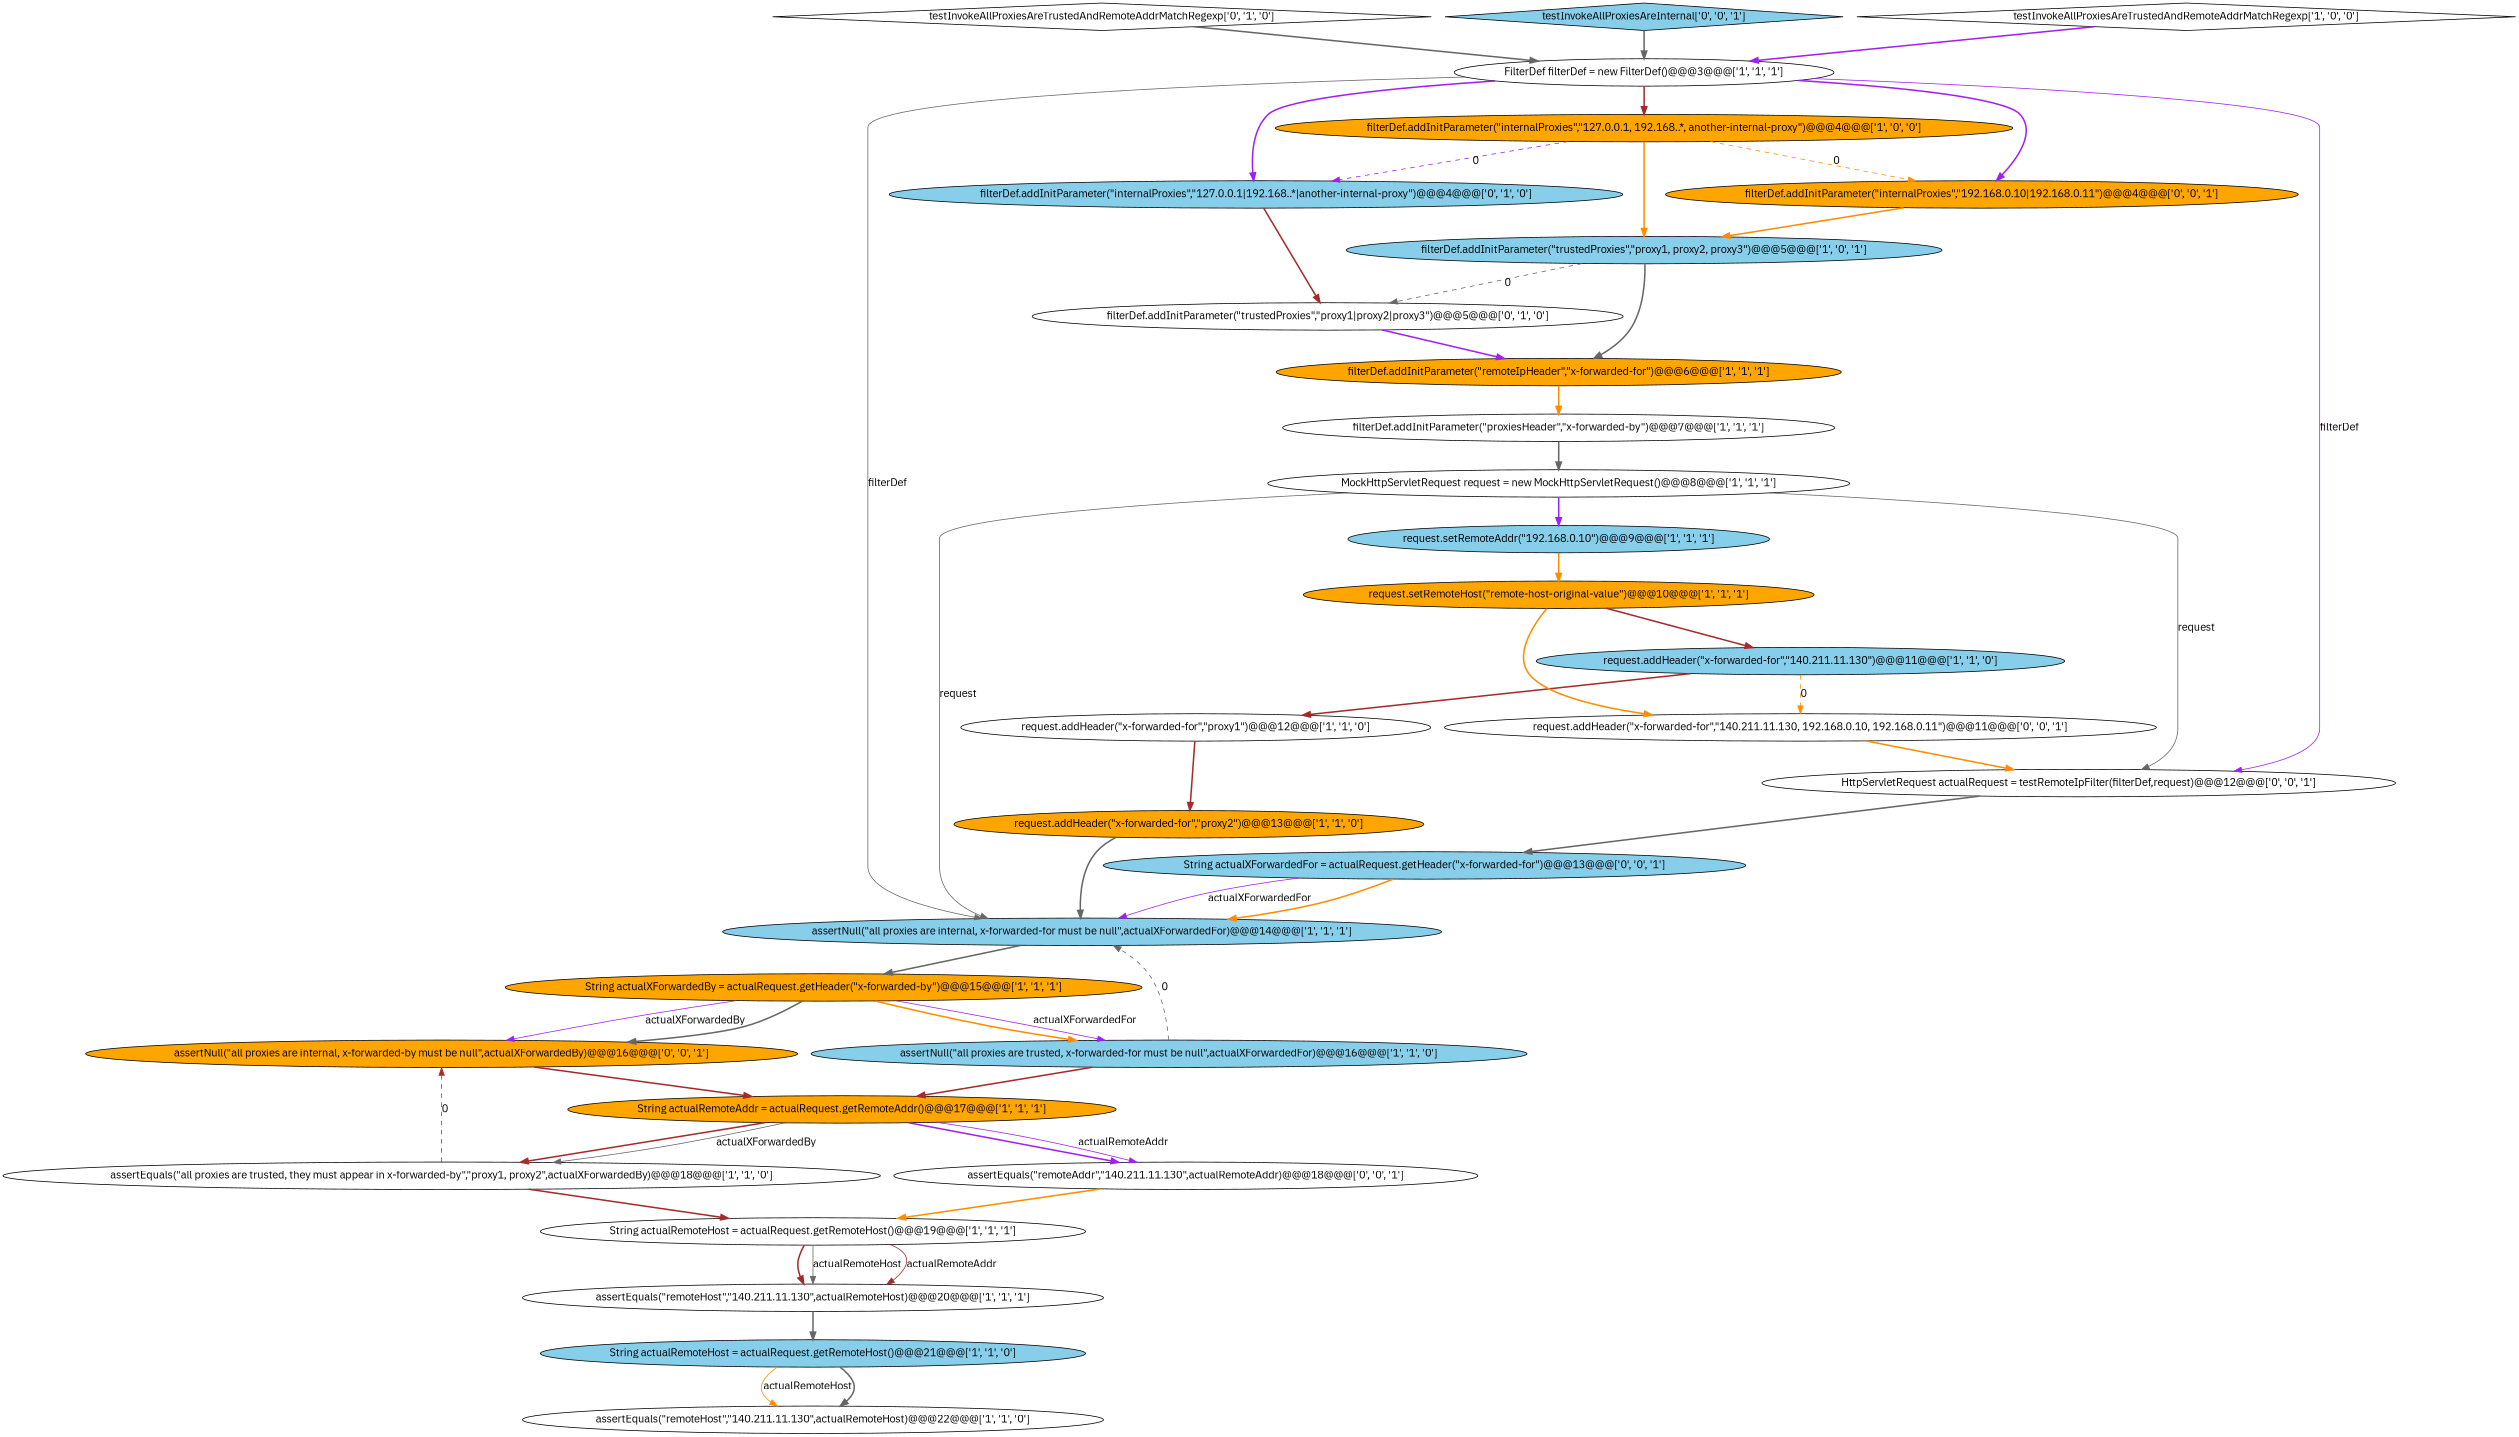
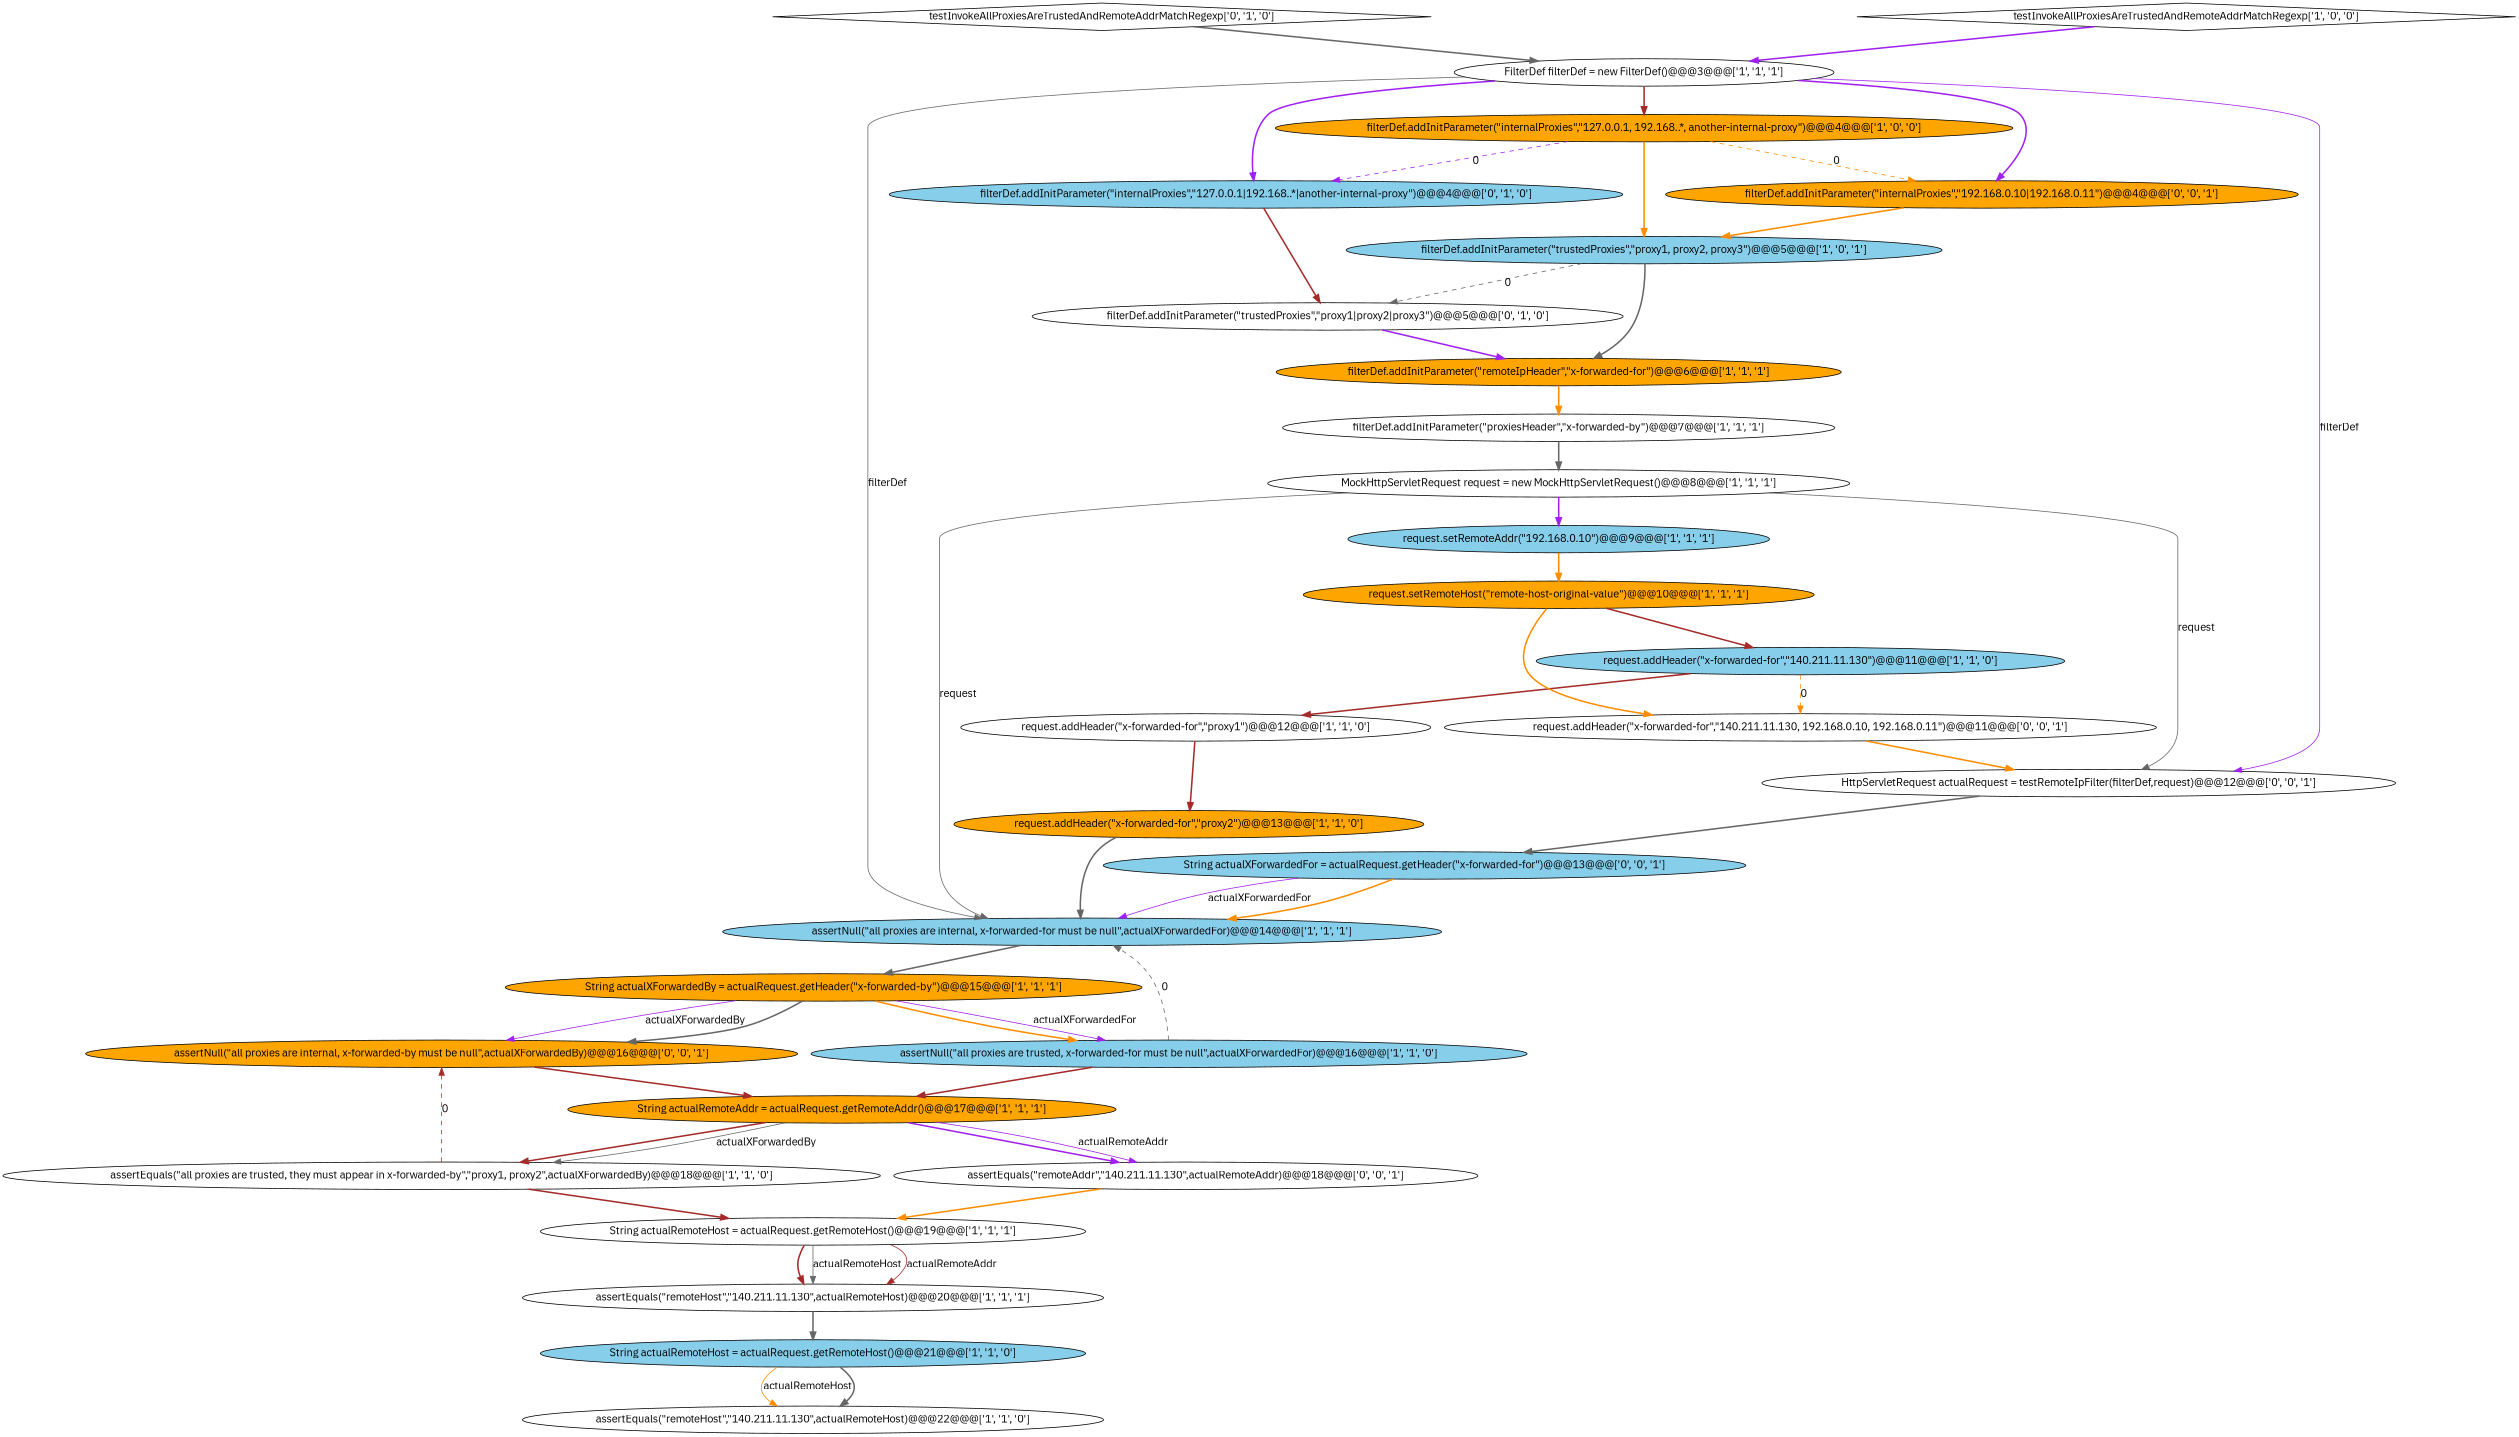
node "testInvokeAllProxiesAreInternal['0', '0', '1']": removed
